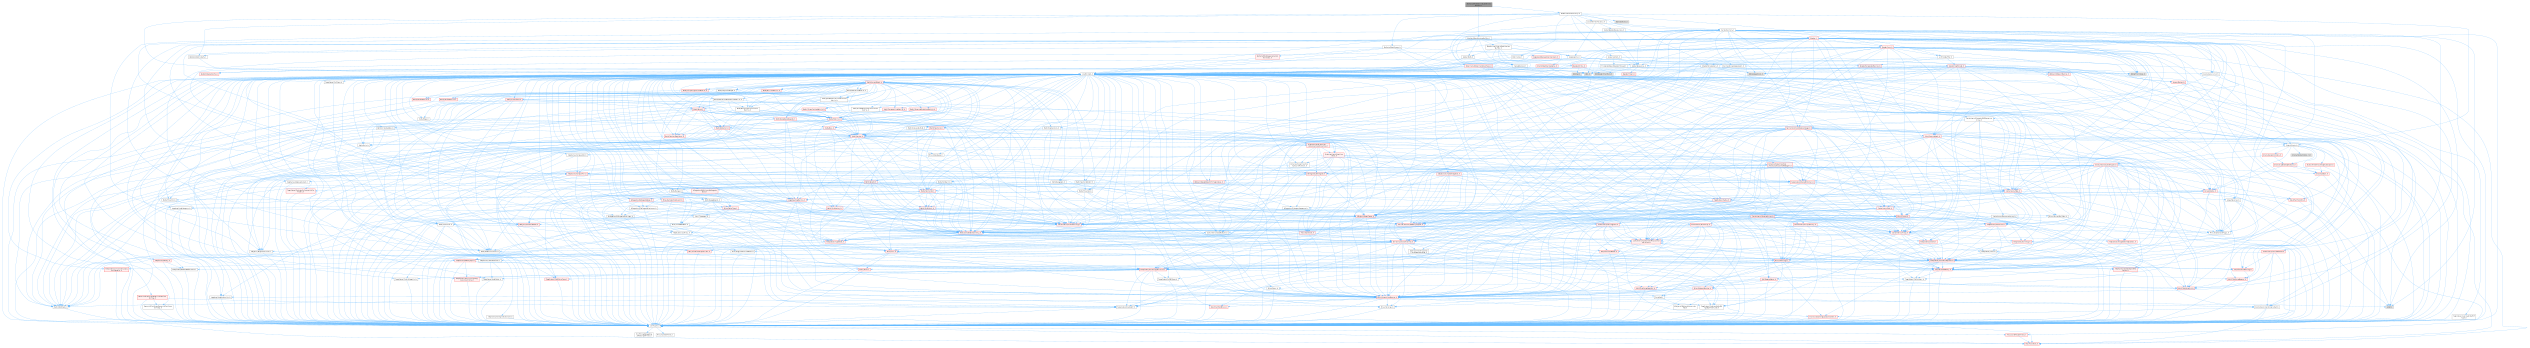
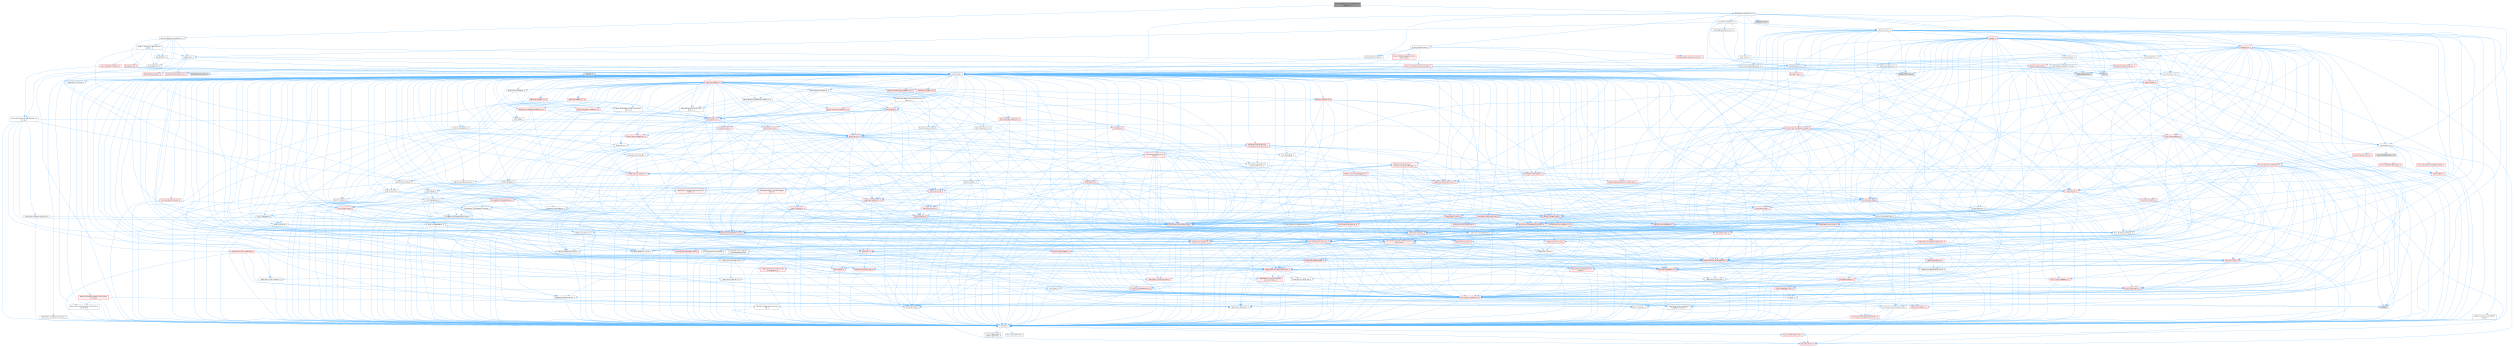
edge "VertexFactory.h" -> "Templates/Tuple.h": now "VertexFactory.h" -> "Containers/Array.h"
